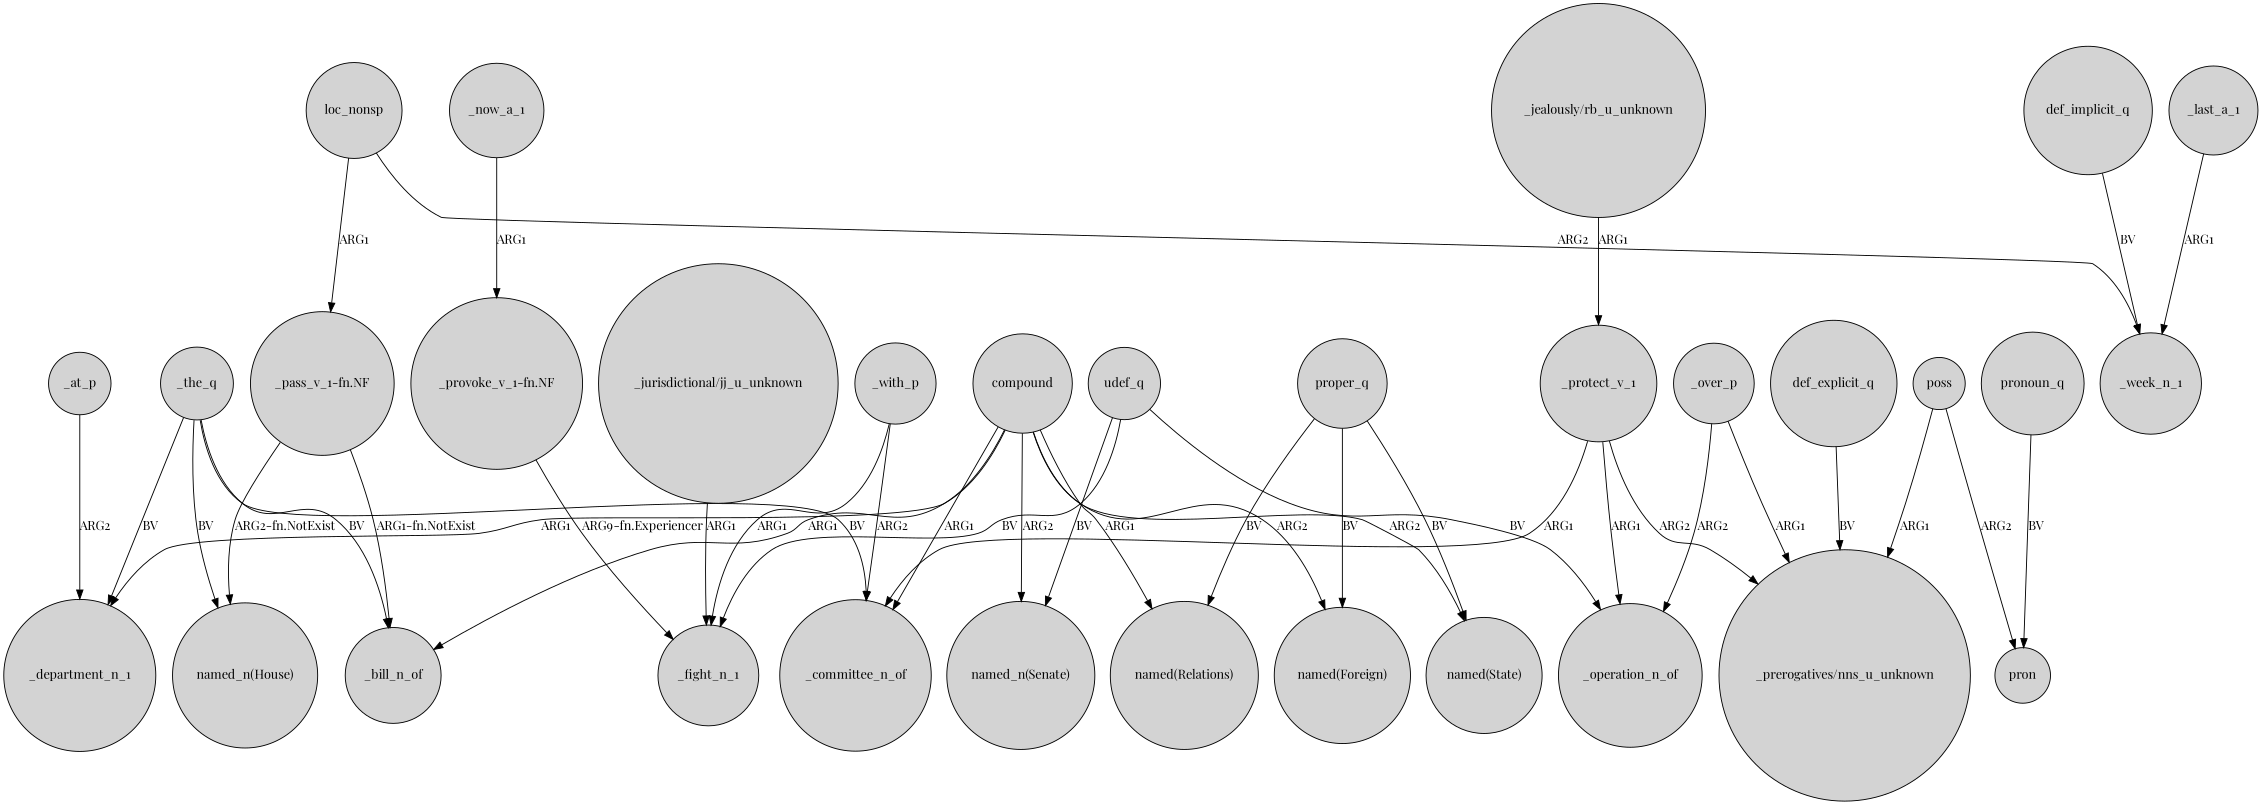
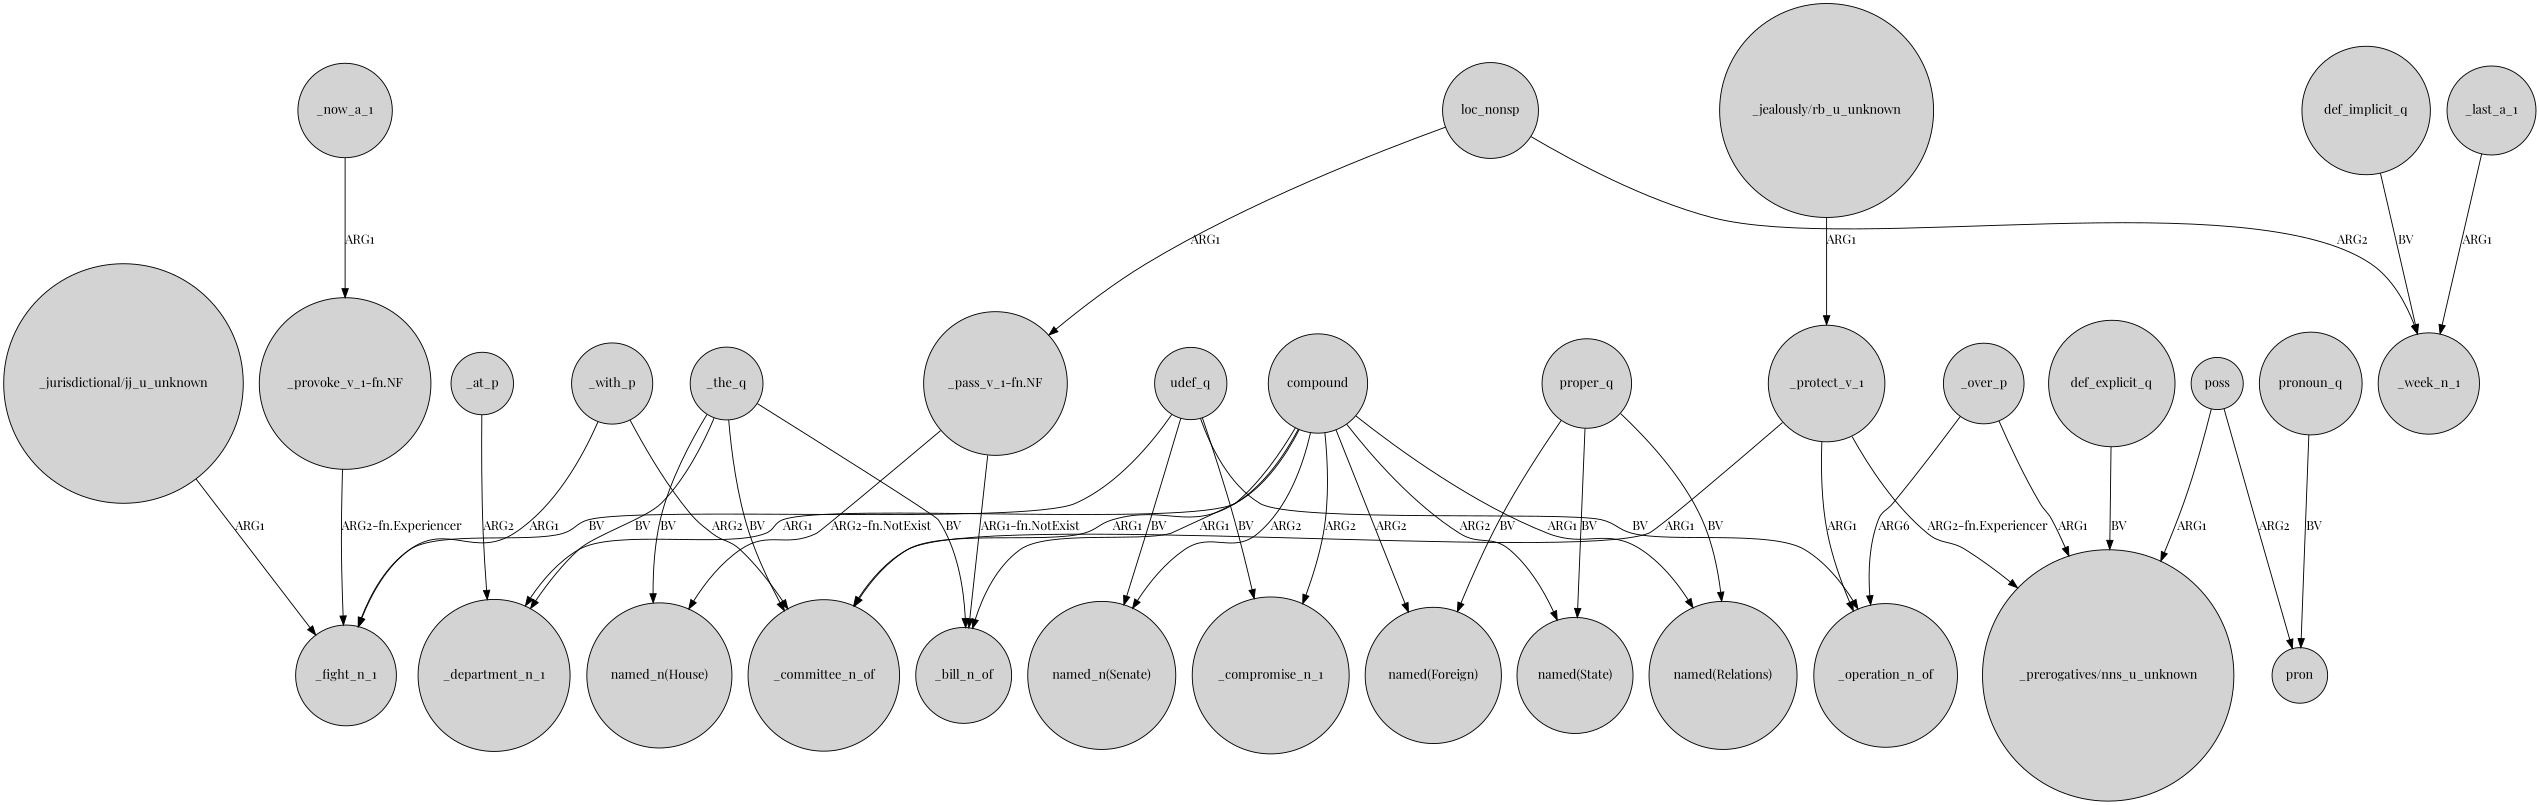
edge "_provoke_v_1-fn.NF" -> "_fight_n_1": label "ARG9-fn.Experiencer" -> "ARG2-fn.Experiencer"
edge "_protect_v_1" -> "_prerogatives/nns_u_unknown": label "ARG2" -> "ARG2-fn.Experiencer"
edge "_over_p" -> "_operation_n_of": label "ARG2" -> "ARG6"
node "_compromise_n_1": added
